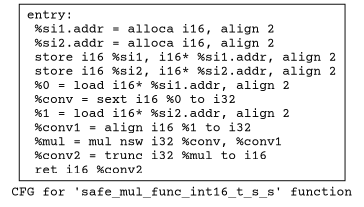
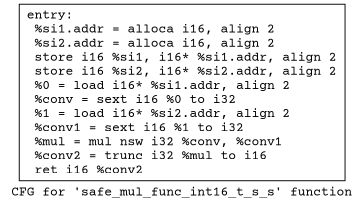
node "entry:": text "%conv1 = align i16 %1 to i32" -> "%conv1 = sext i16 %1 to i32"
